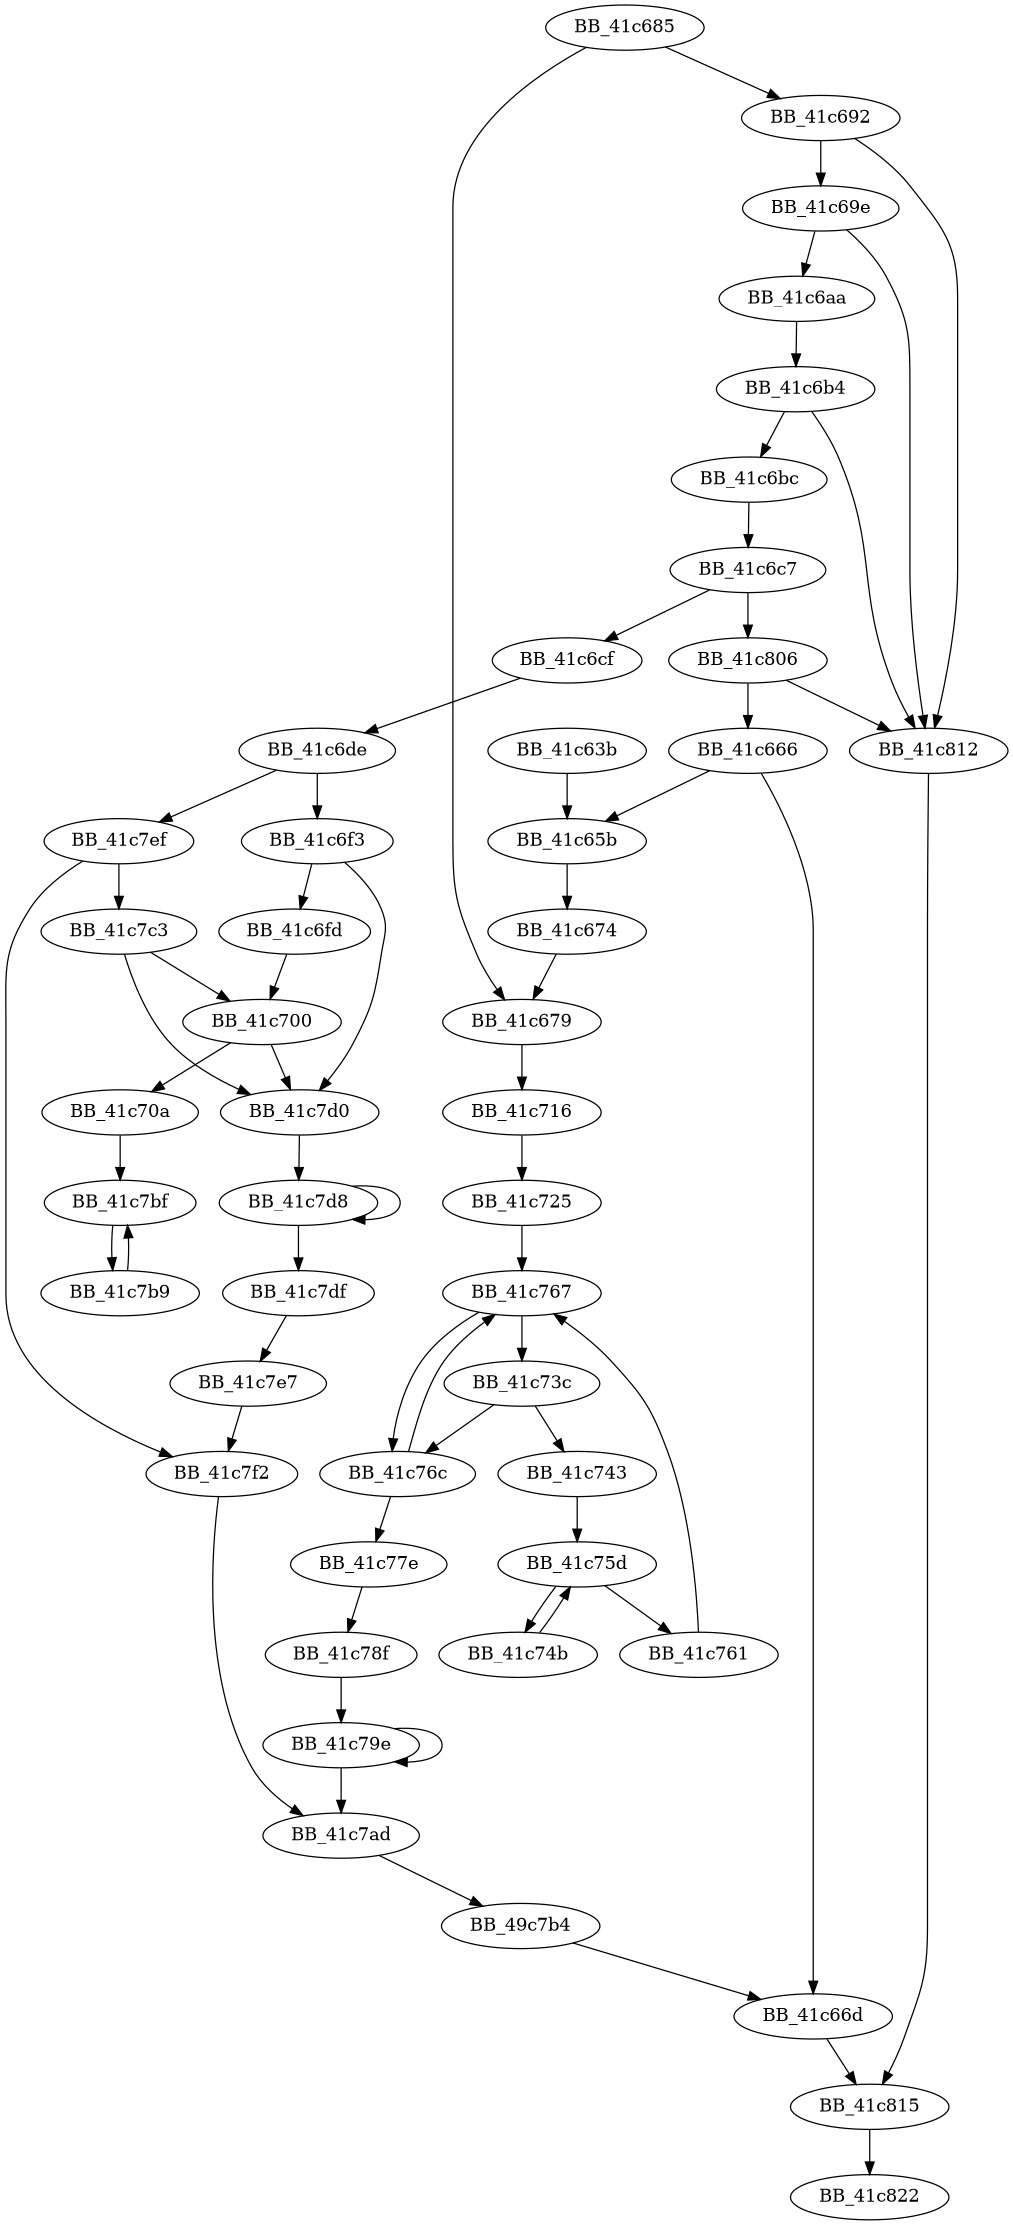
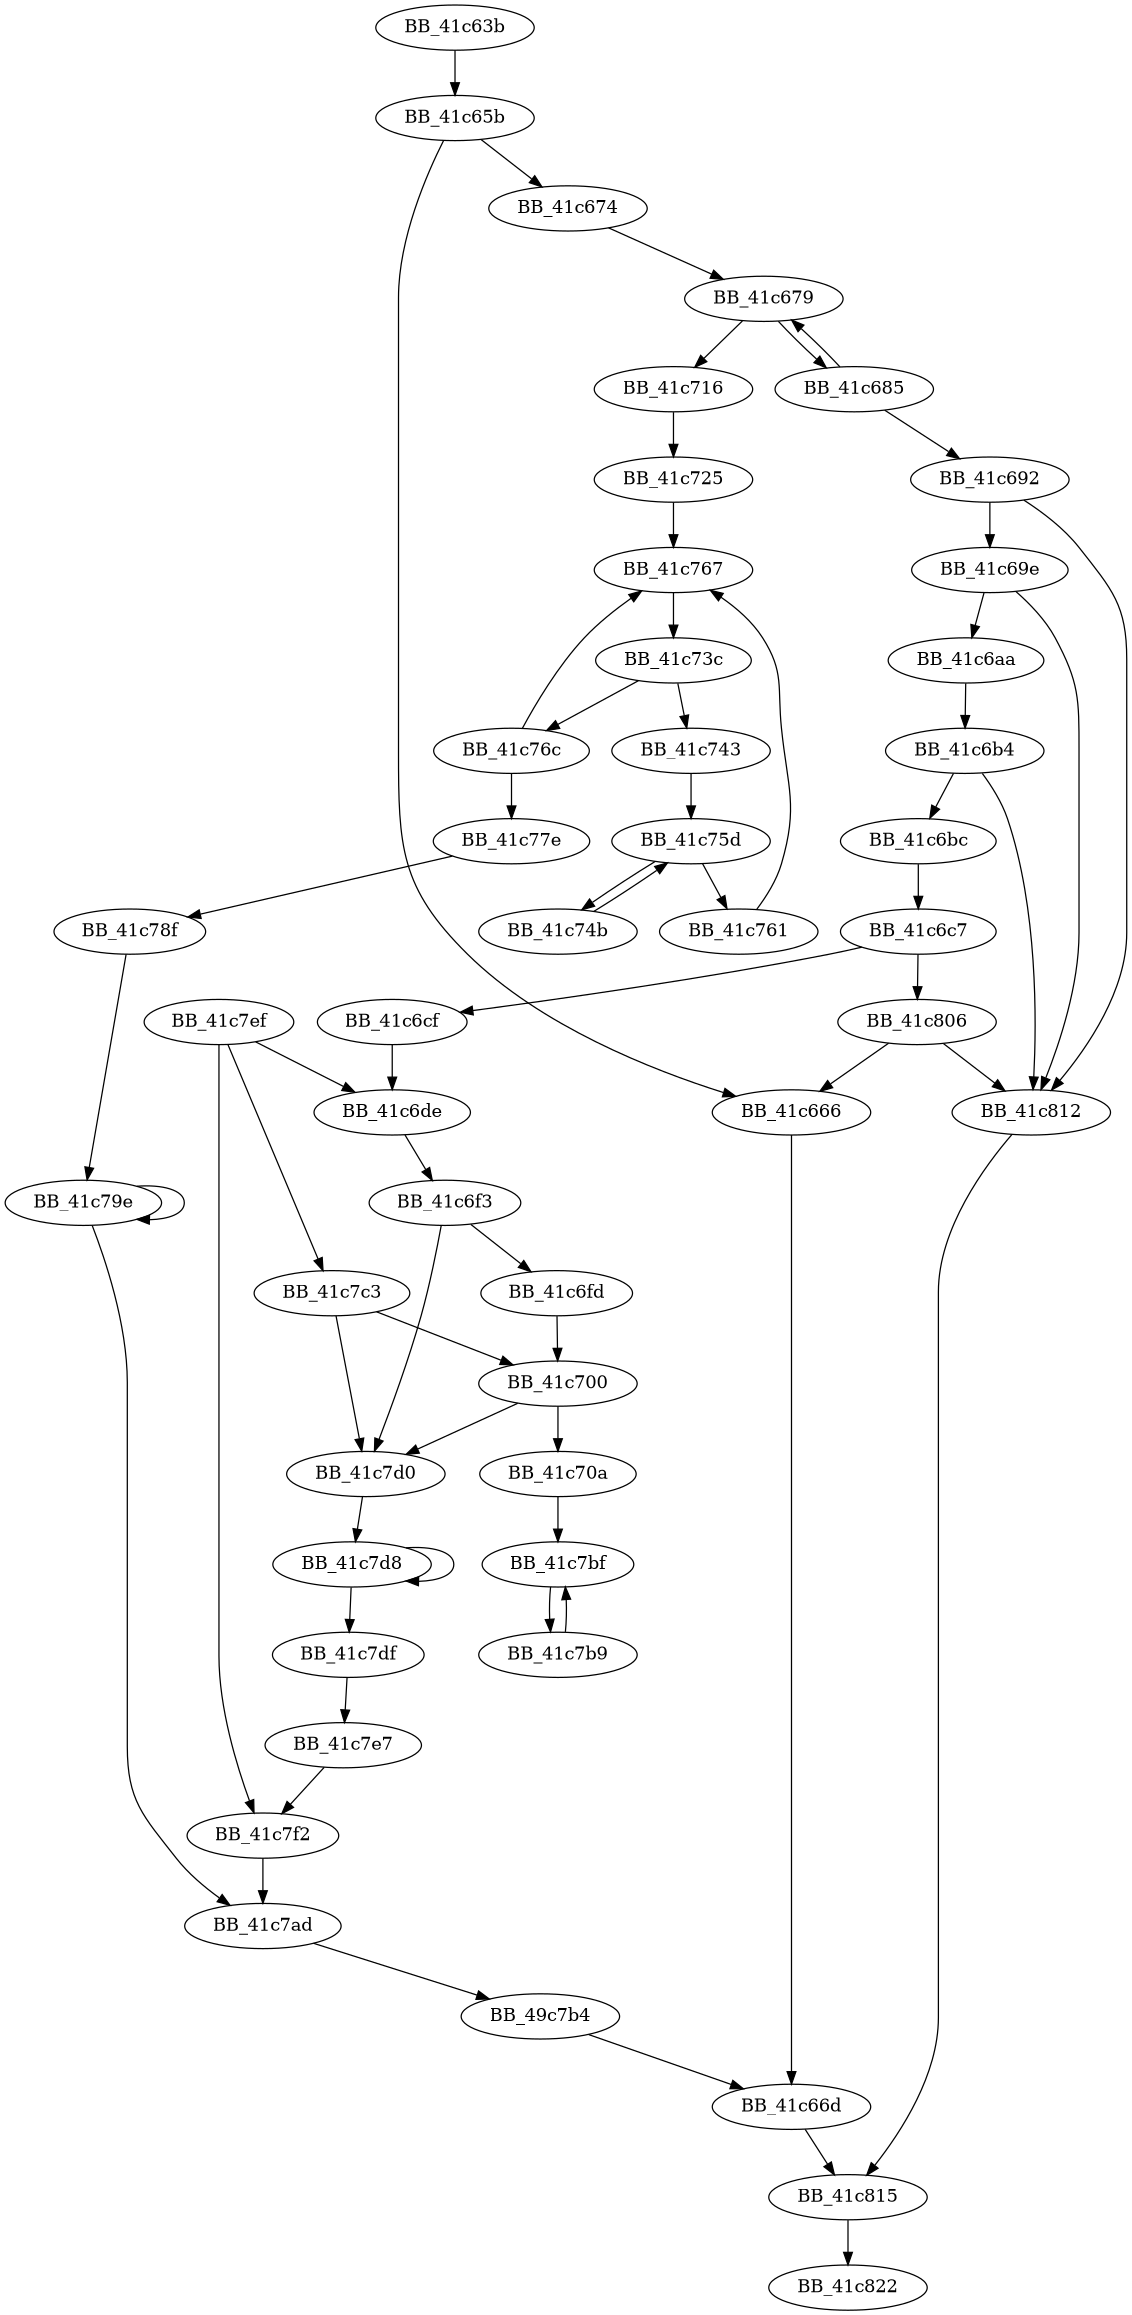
edge "BB_41c679" -> "BB_41c685": added
edge "BB_41c666" -> "BB_41c65b": reversed
edge "BB_41c6de" -> "BB_41c7ef": reversed
edge "BB_41c767" -> "BB_41c76c": removed
